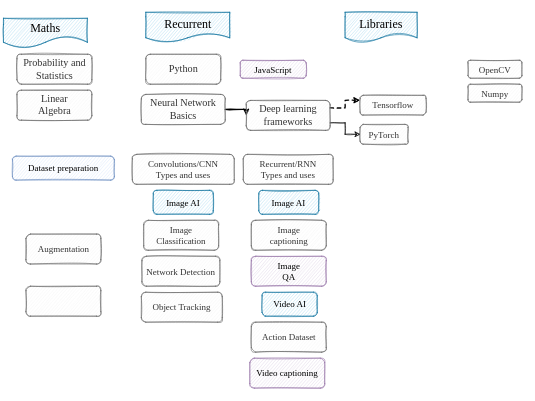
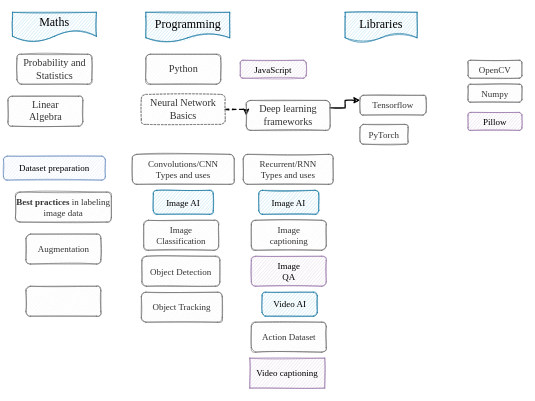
node "Recurrent": label "Recurrent" -> "Programming"
node "Maths": moved (45, 33) -> (54, 27)
node "Linear Algebra": moved (54, 105) -> (45, 111)
edge "Deep learning frameworks" -> "Tensorflow": style dashed -> solid
node "Neural Network Basics": style solid -> dashed
edge "Neural Network Basics" -> "Deep learning frameworks": style solid -> dashed
node "Pillow": added
edge "Deep learning frameworks" -> "PyTorch": removed
node "Dataset preparation": moved (63, 168) -> (54, 168)
node "Best practices in labeling image data": added
node "Network Detection": label "Network Detection" -> "Object Detection"
node "Video captioning": shape rounded rectangle -> rectangle
